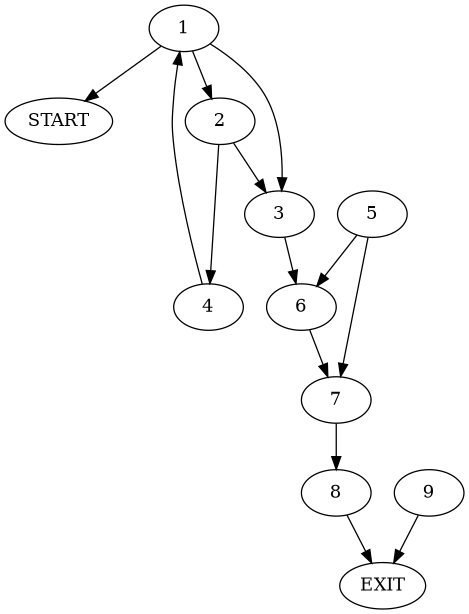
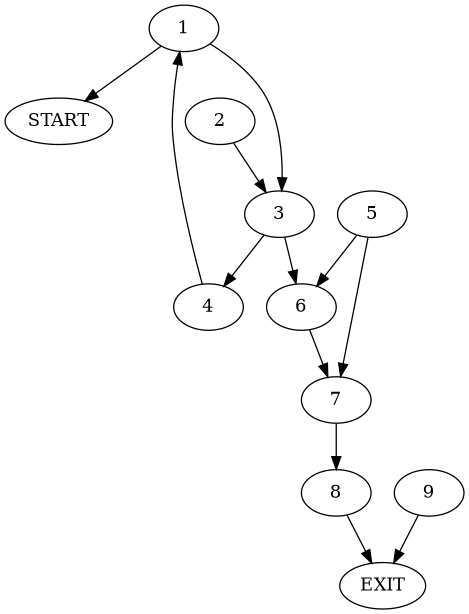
edge "1" -> "2": removed
edge "2" -> "4": now "3" -> "4"
